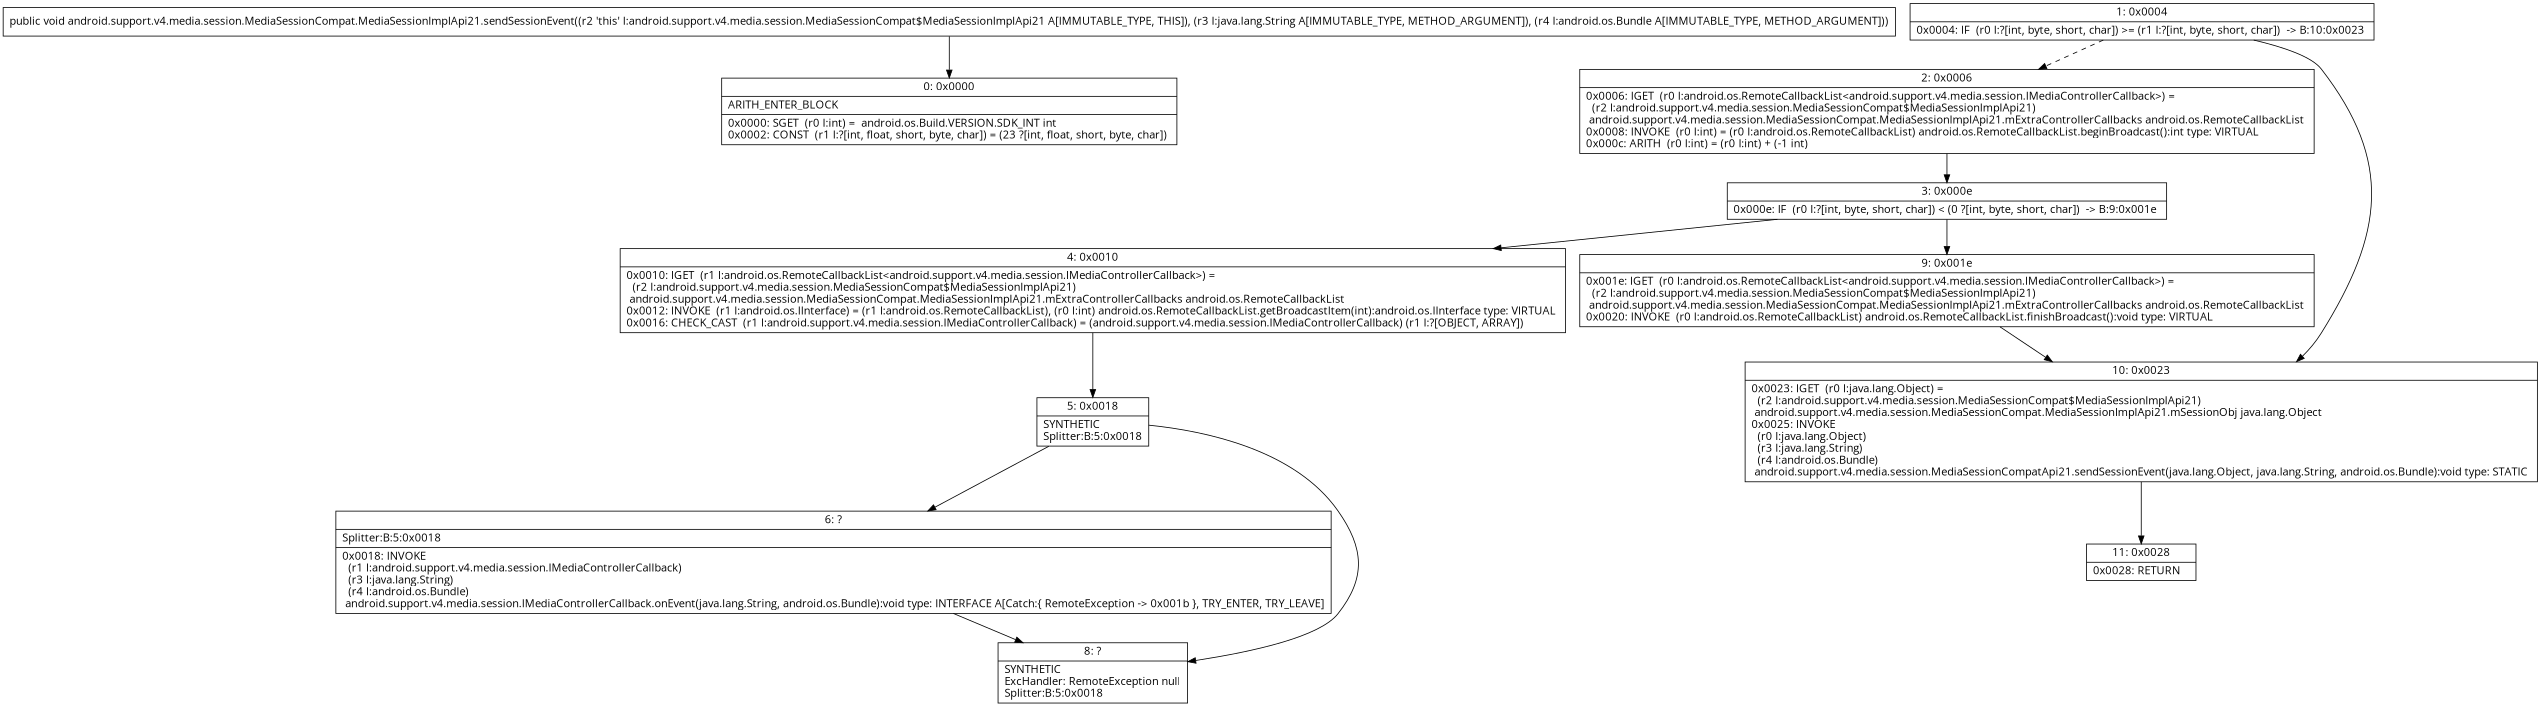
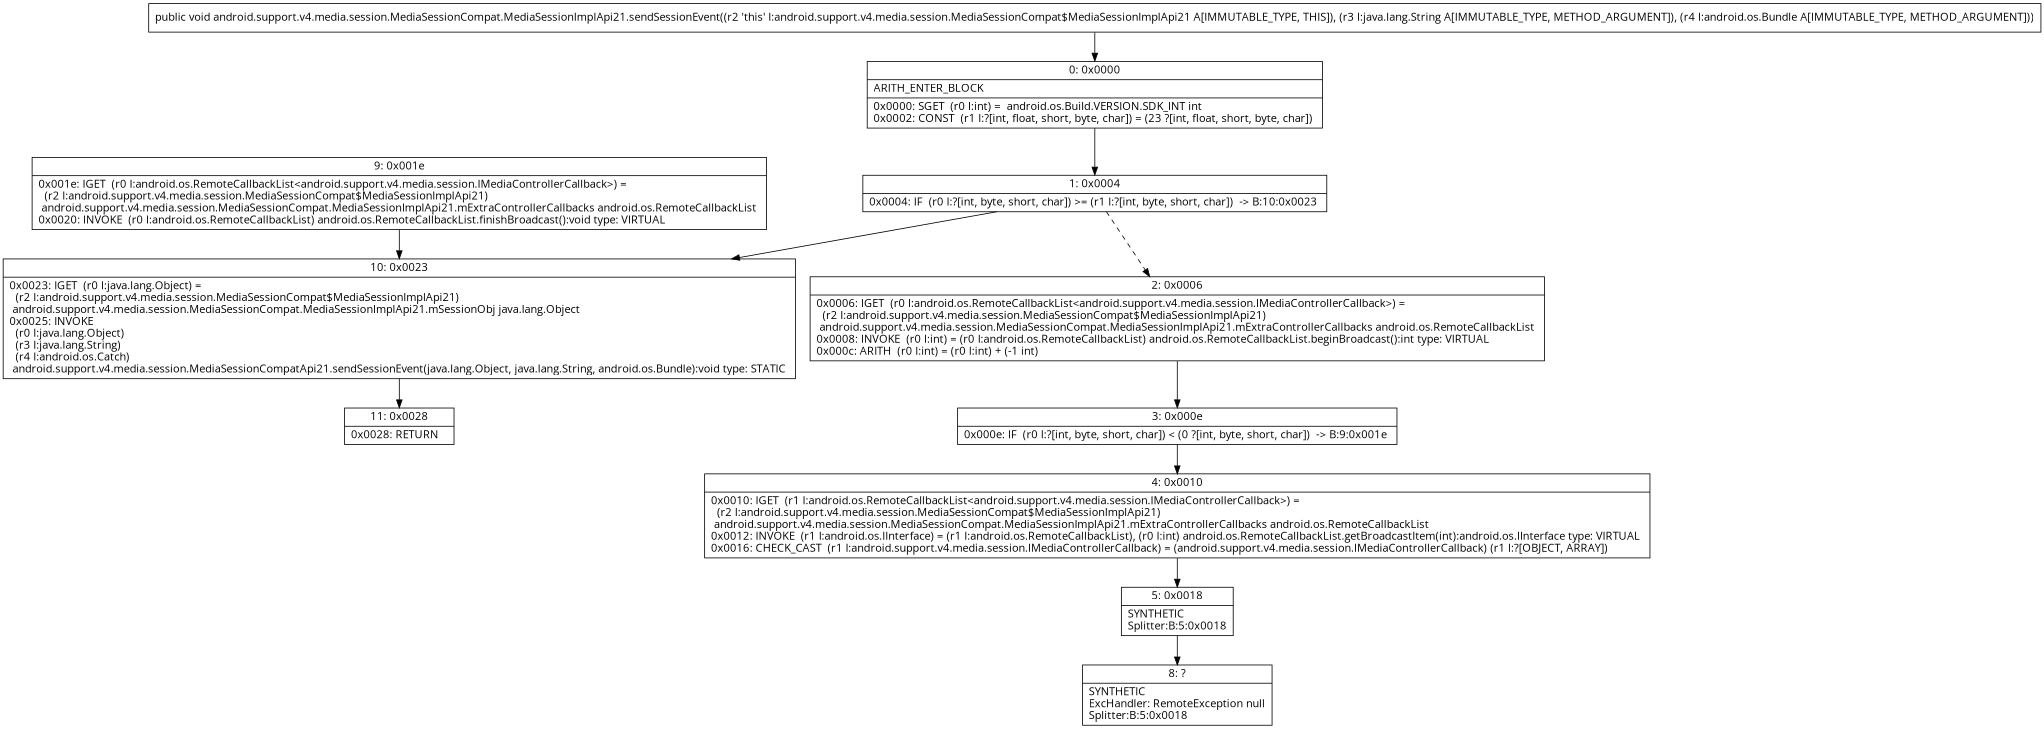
edge "0: 0x0000" -> "1: 0x0004": added
edge "3: 0x000e" -> "9: 0x001e": removed
node "10: 0x0023": text "(r4 I:android.os.Bundle)" -> "(r4 I:android.os.Catch)"
node "6: ?": removed
